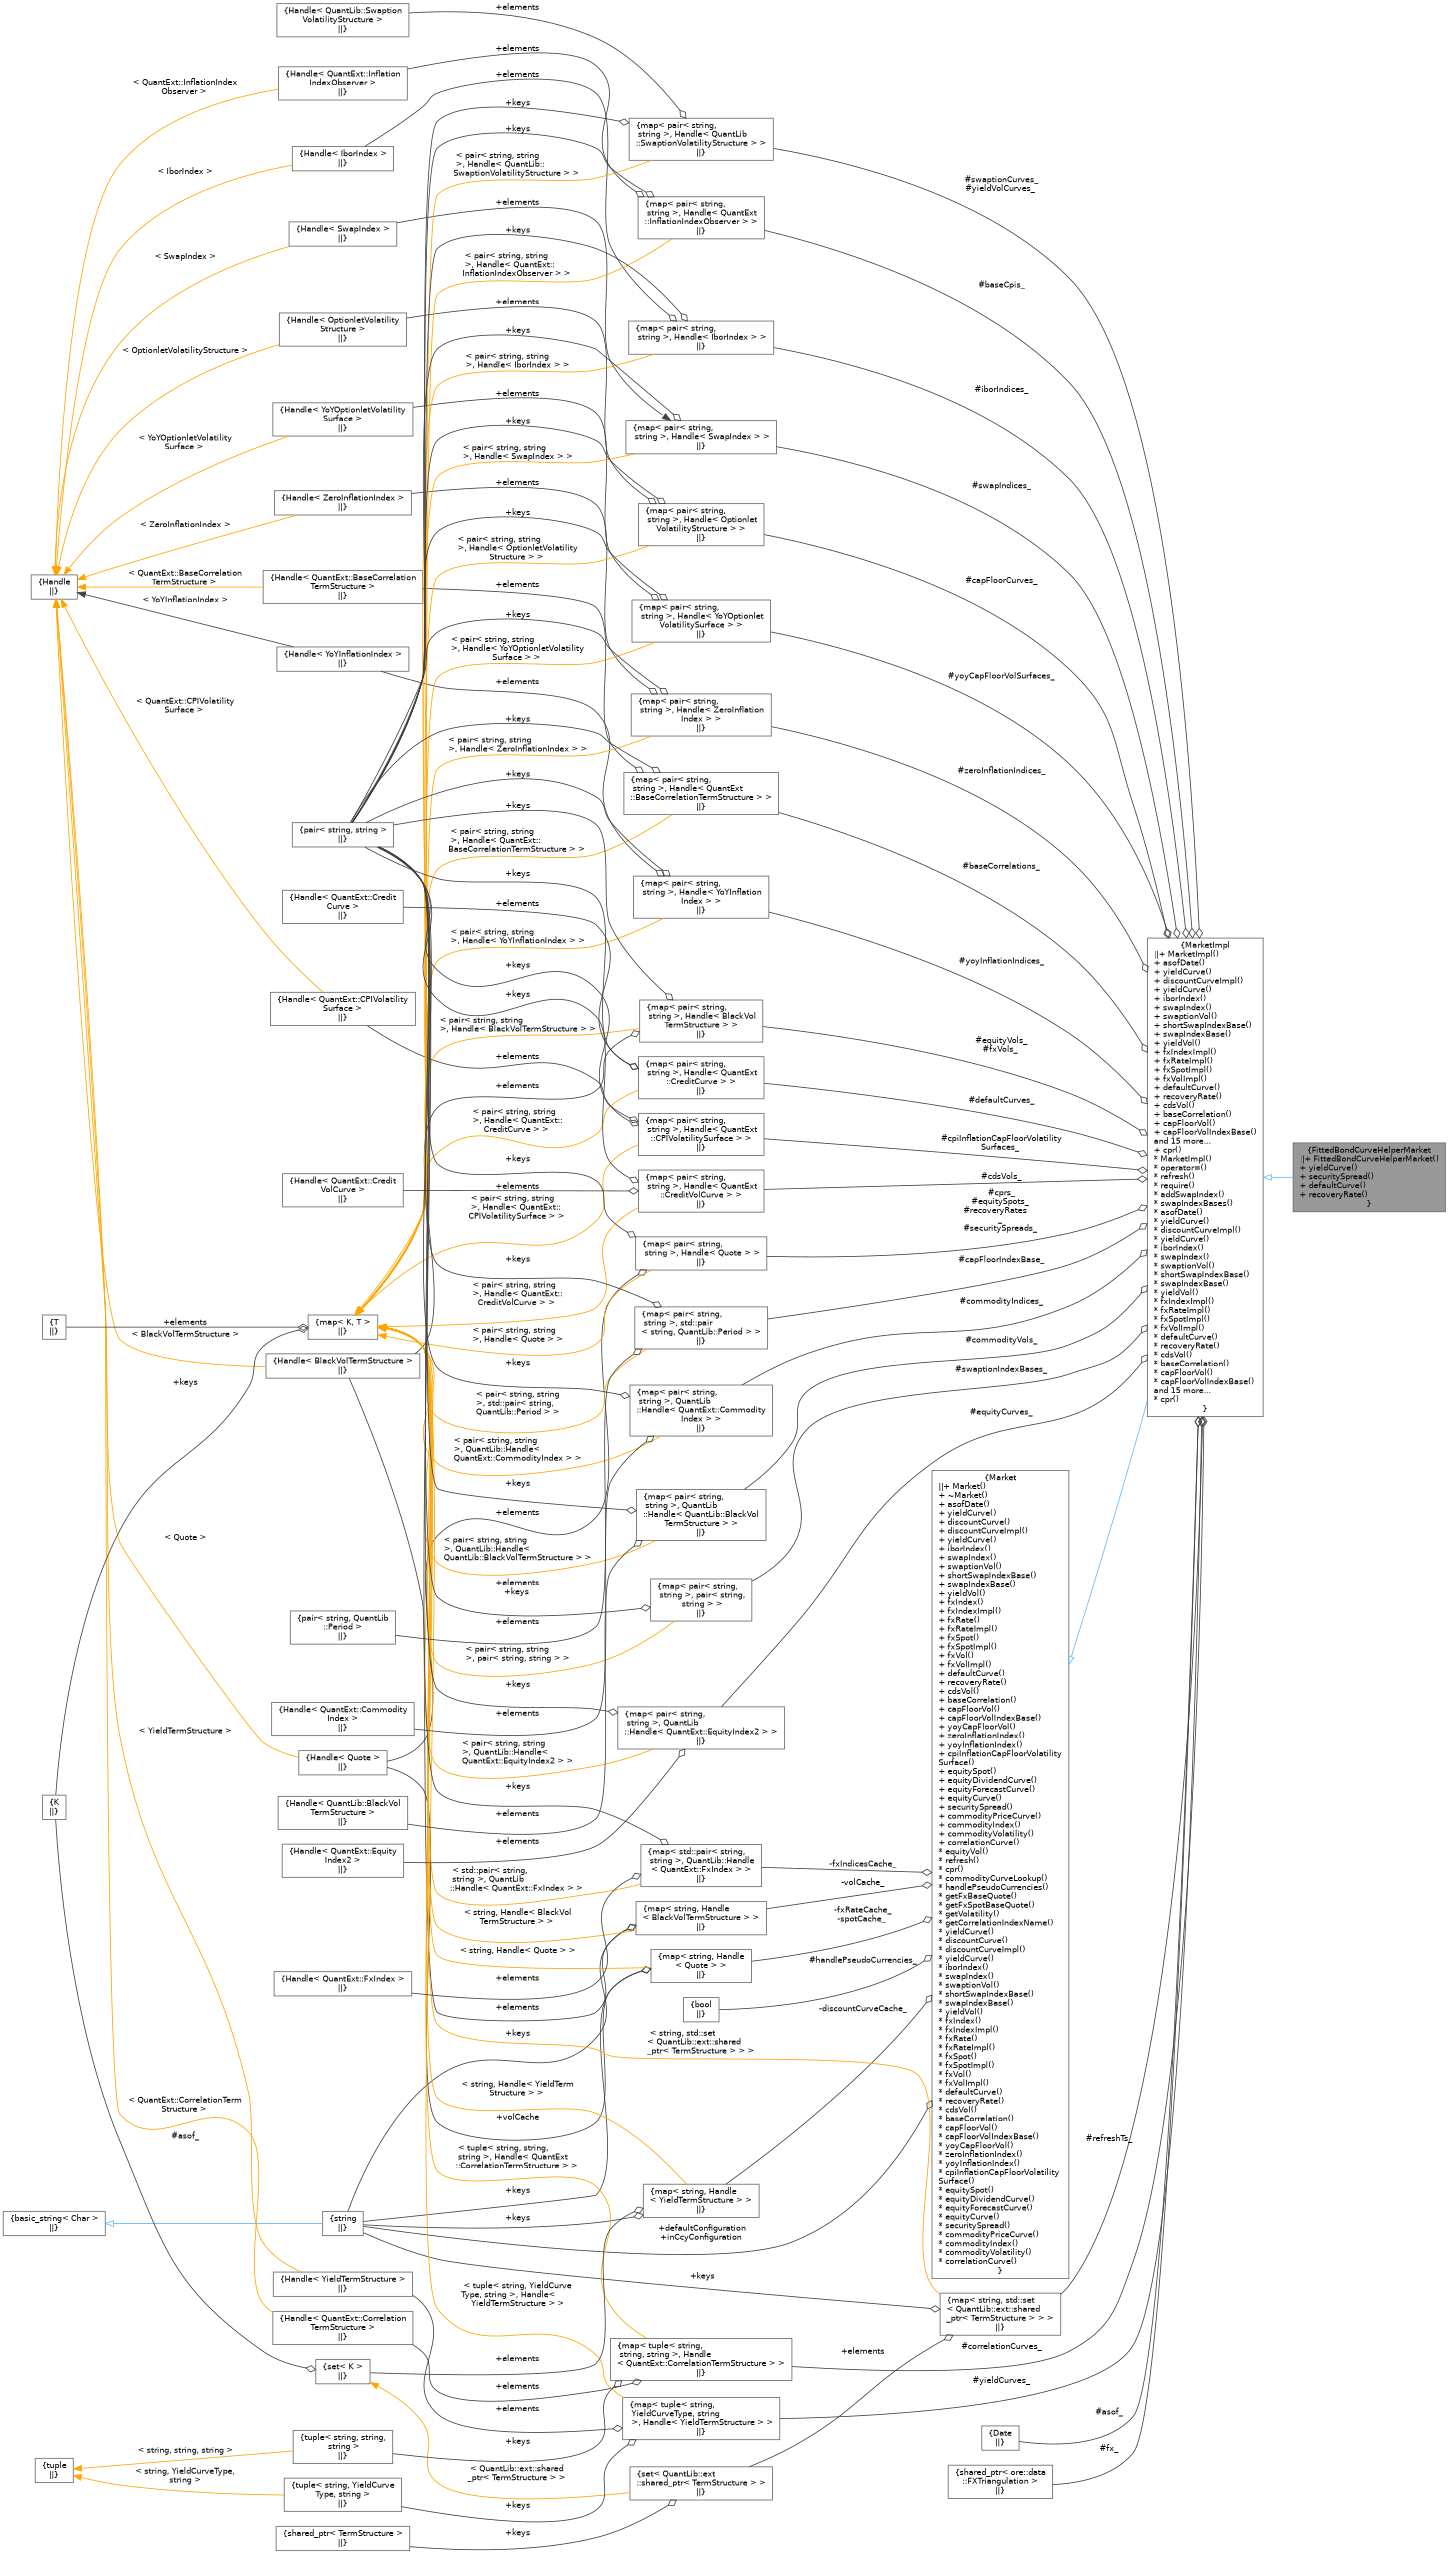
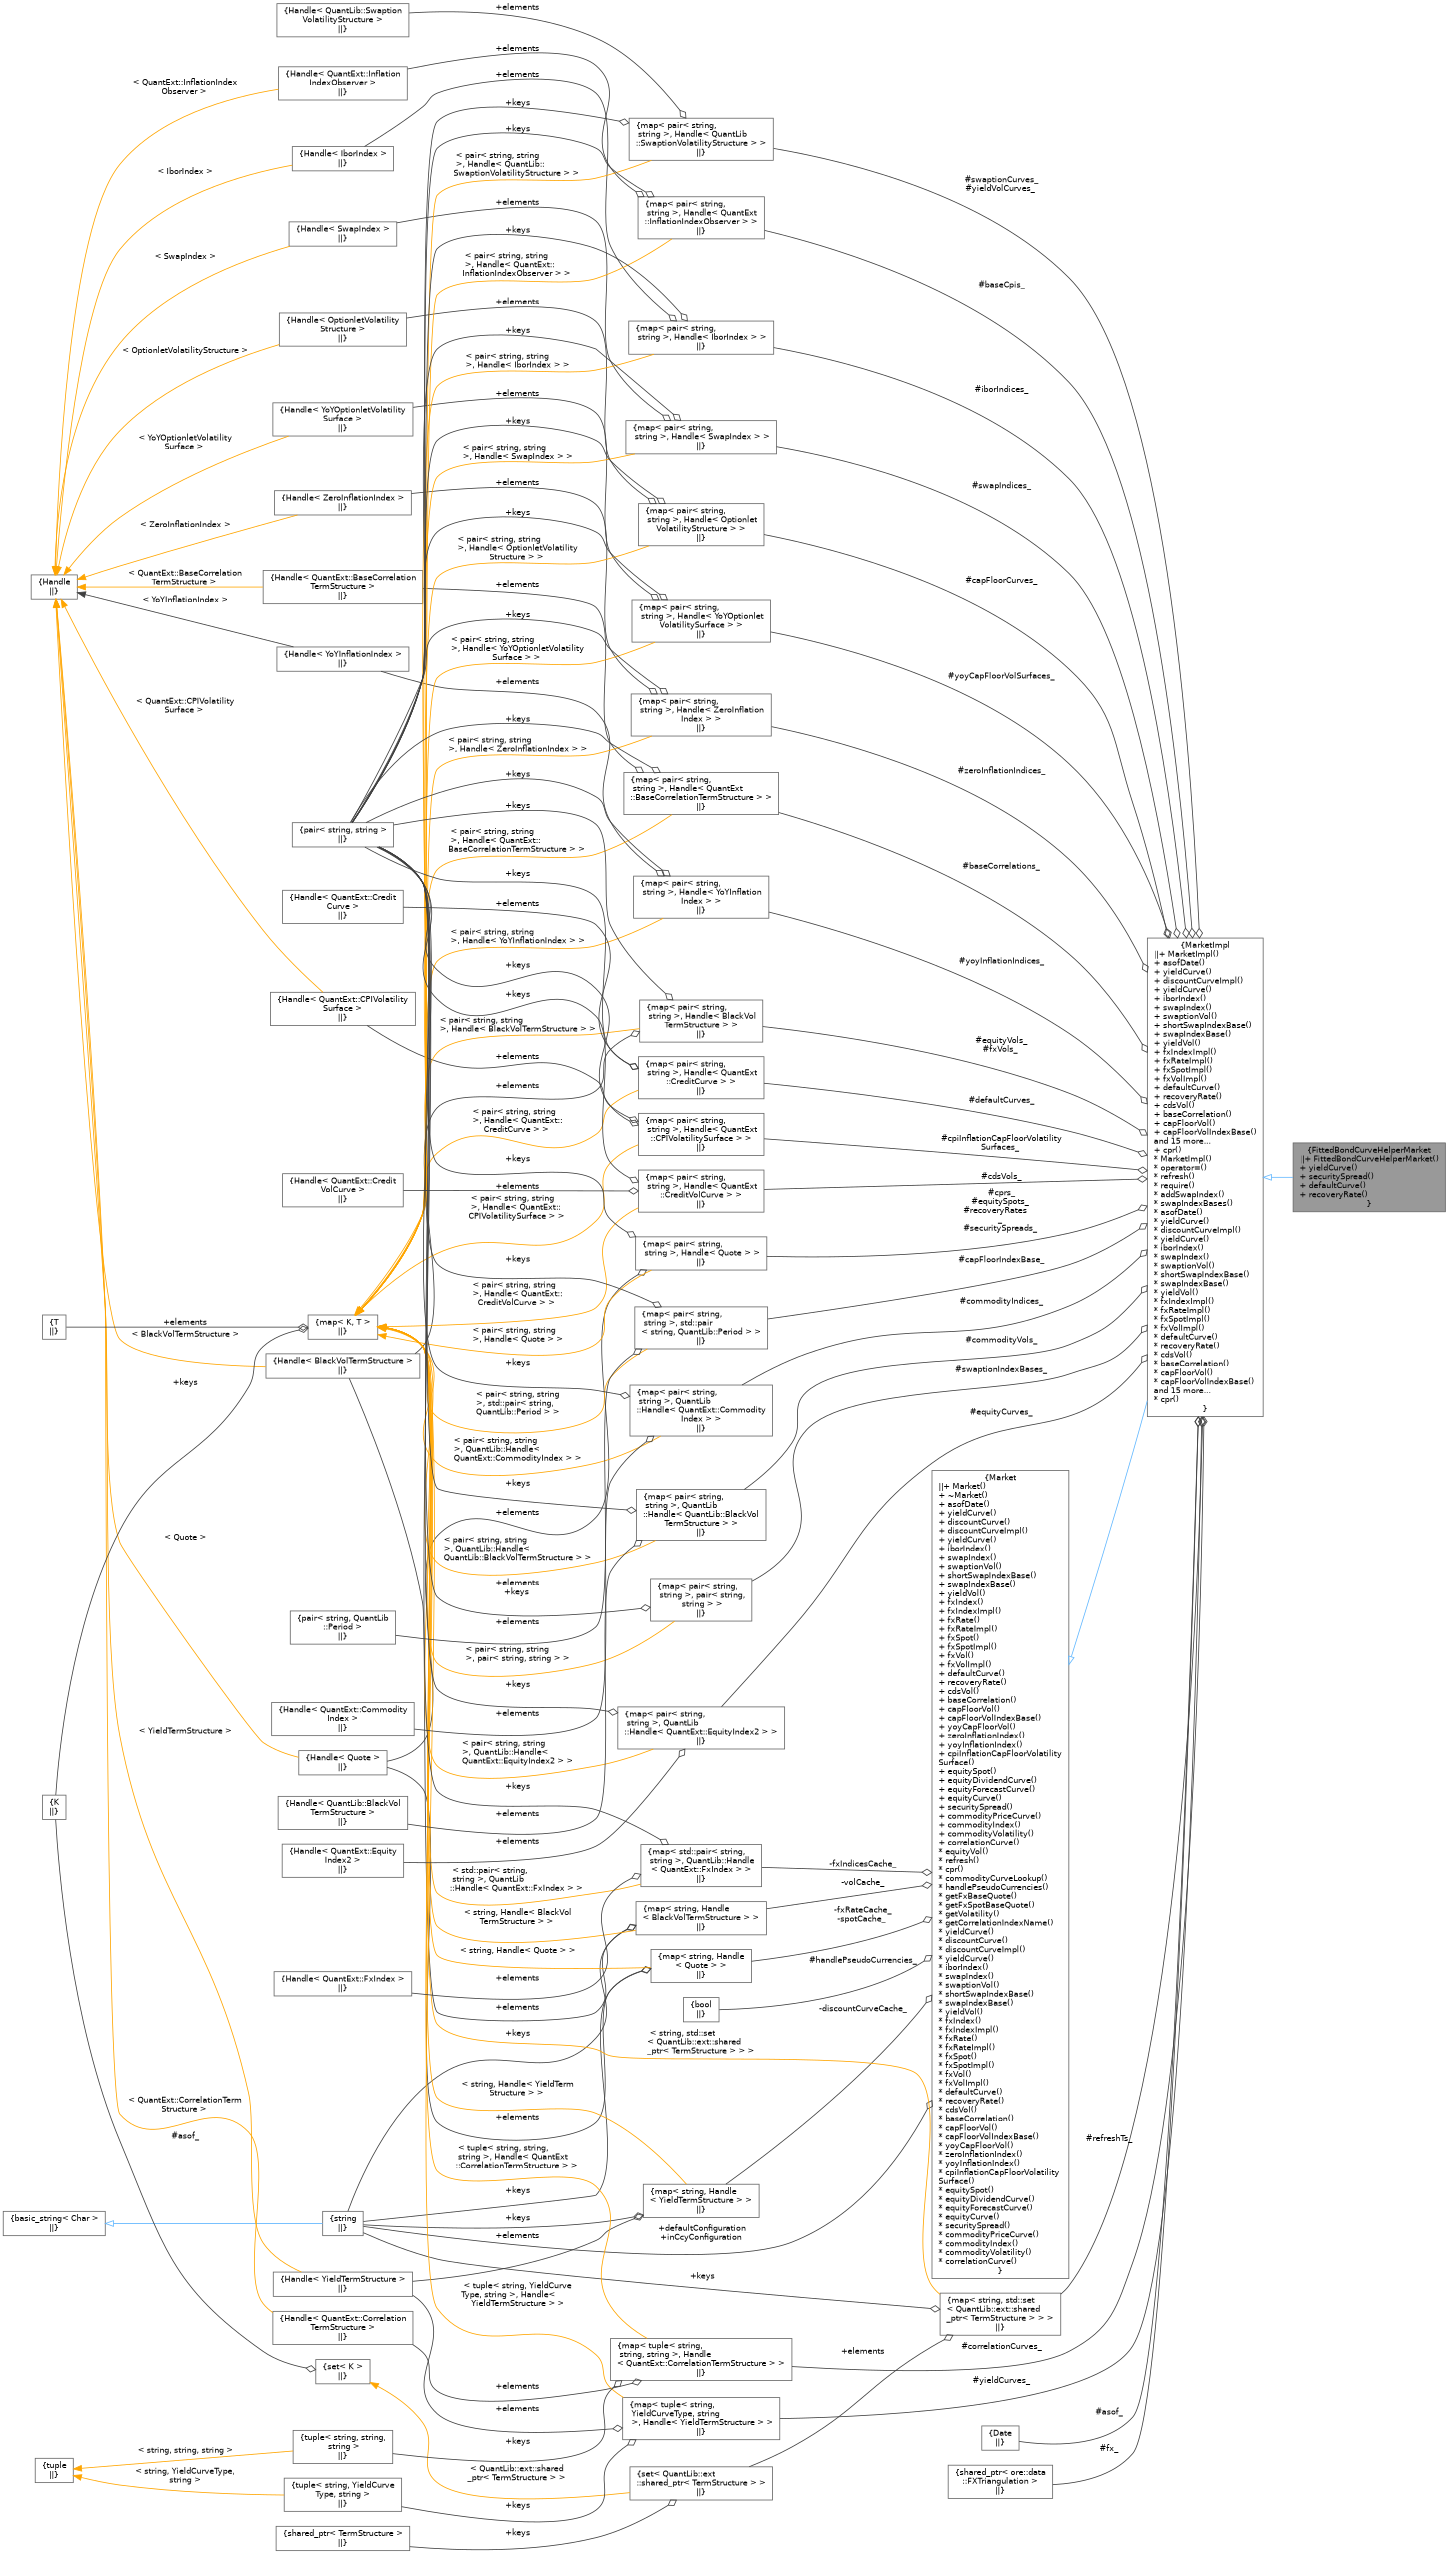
edge "{Handle< SwapIndex > ||}" -> "{map< pair< string, string >, Handle< SwapIndex > > ||}": arrowhead normal -> odiamond
edge "{Handle< Quote > ||}" -> "{map< string, Handle < Quote > > ||}": label " +volCache" -> " +elements"
edge "{set< K > ||}" -> "{map< string, Handle < YieldTermStructure > > ||}": now "{Handle< YieldTermStructure > ||}" -> "{map< string, Handle < YieldTermStructure > > ||}"
